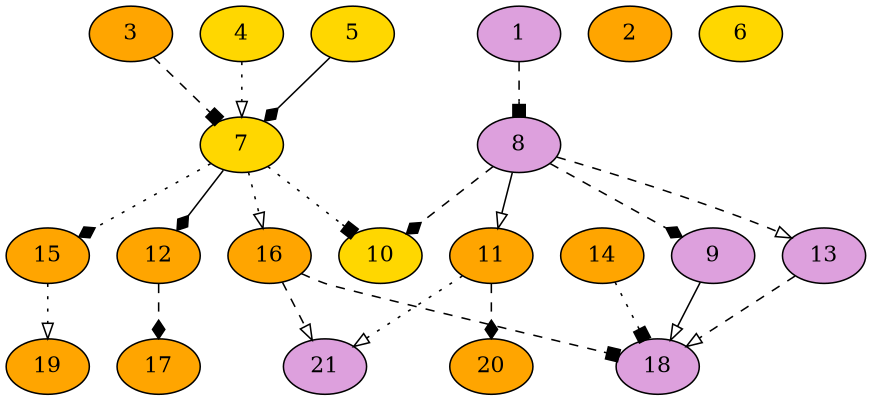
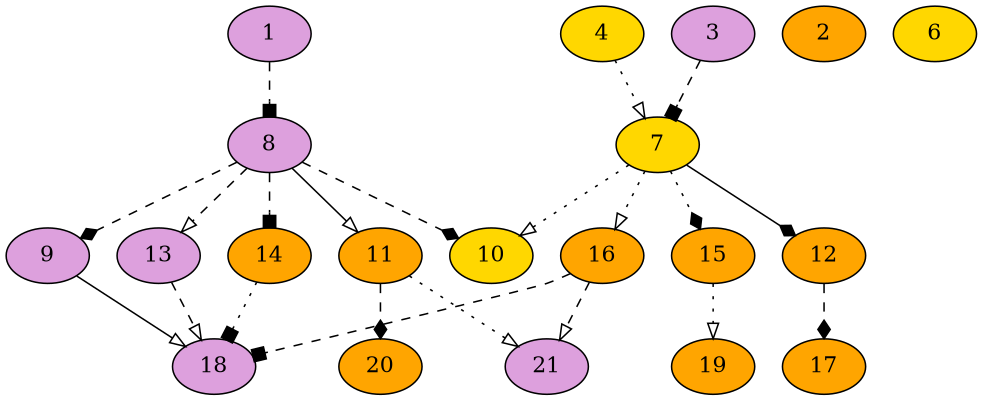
node "3": fillcolor orange -> plum
node "5": removed
edge "8" -> "14": added
edge "7" -> "10": arrowhead box -> onormal
